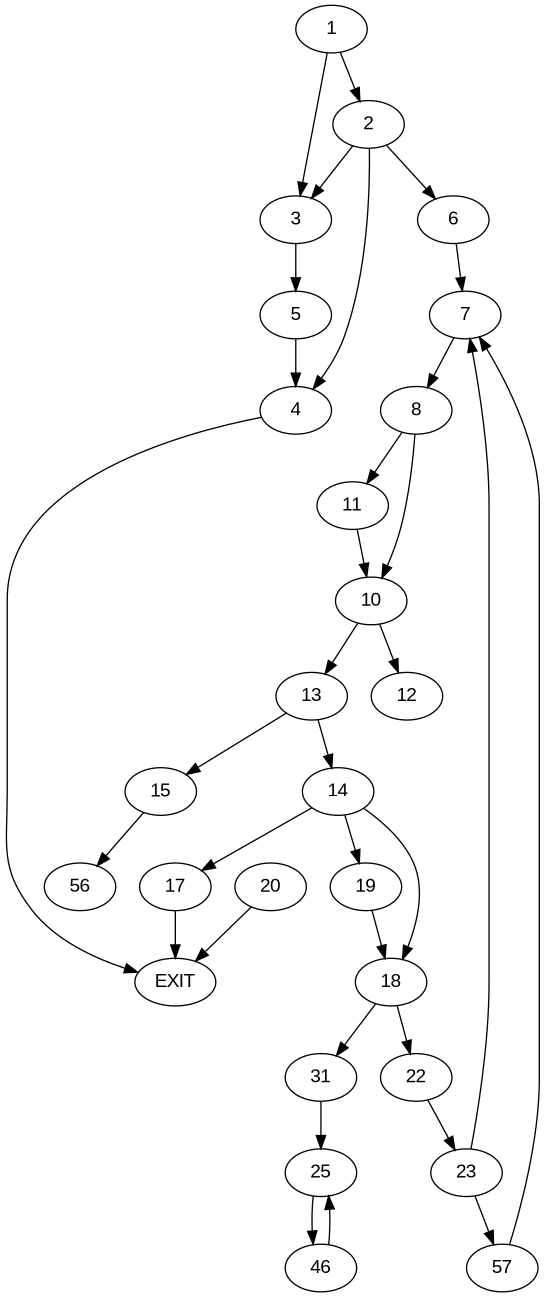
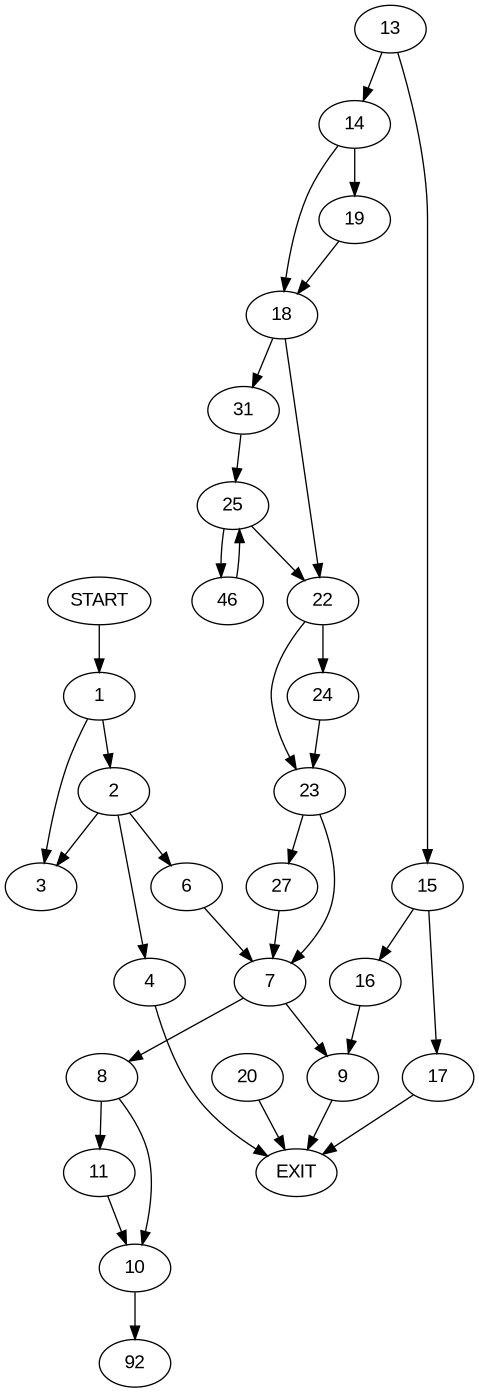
node "5": removed
edge "25" -> "22": added
node "START": added
edge "10" -> "13": removed
node "24": added
node "12": label "12" -> "92"
edge "14" -> "17": now "15" -> "17"
node "56": label "56" -> "16"
node "9": added
node "57": label "57" -> "27"
